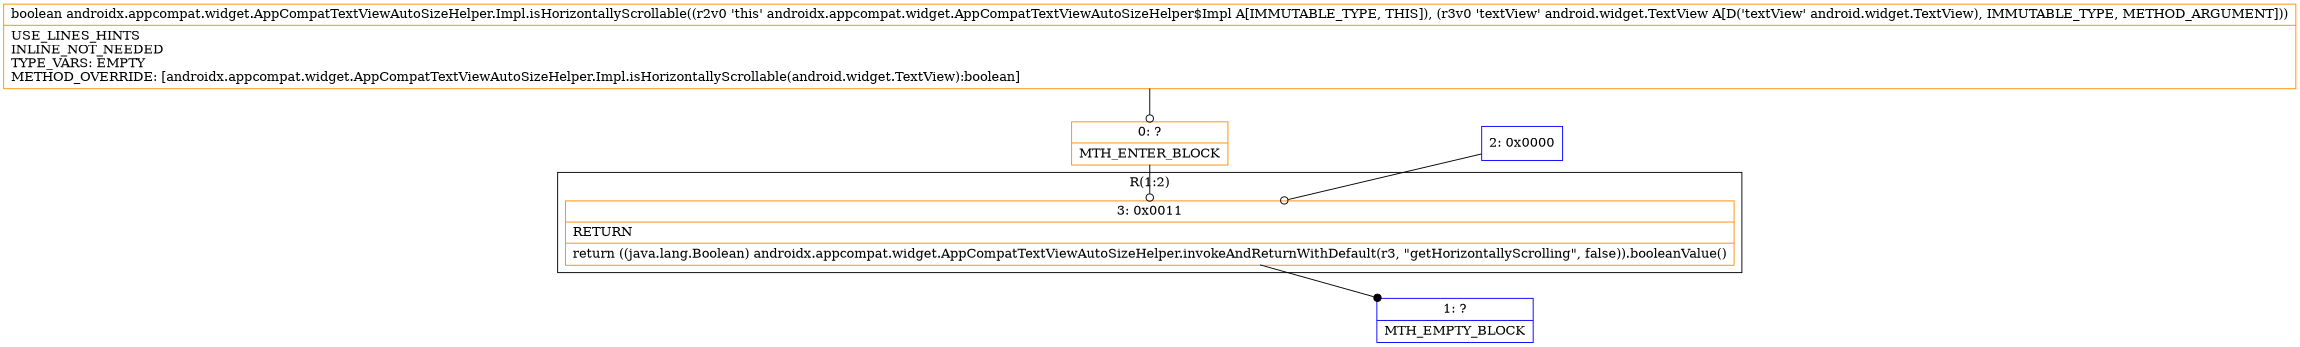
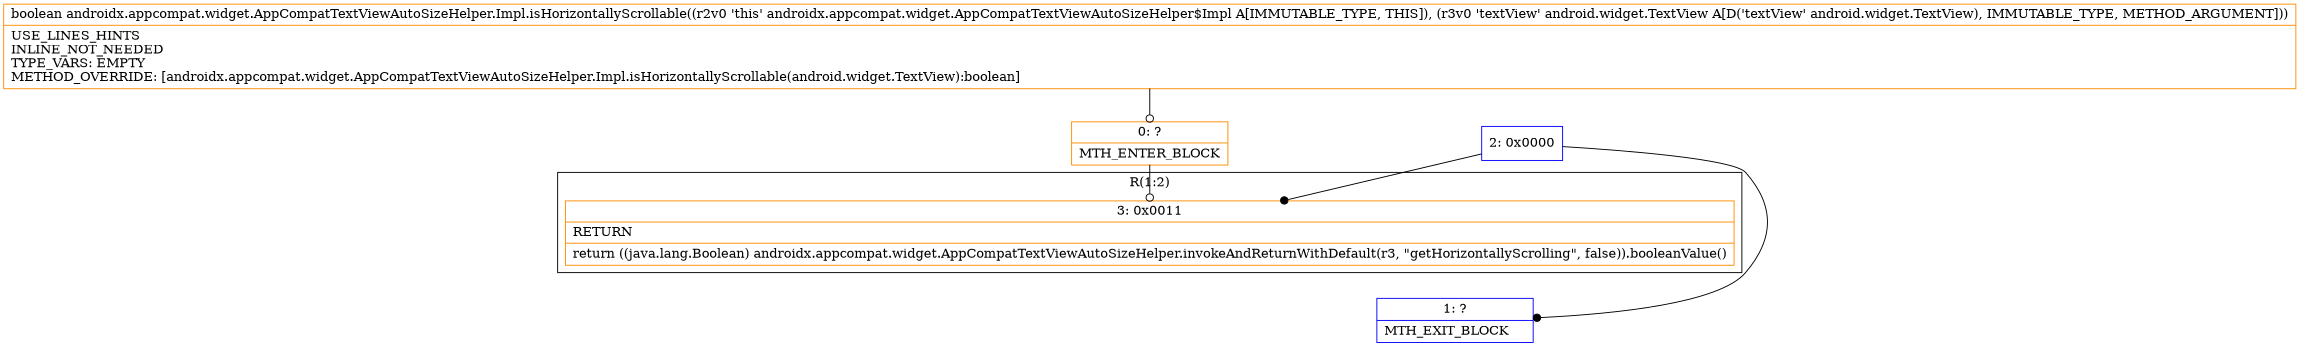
edge "2: 0x0000" -> "3: 0x0011": arrowhead odot -> dot
edge "3: 0x0011" -> "1: ?": now "2: 0x0000" -> "1: ?"
node "1: ?": text "MTH_EMPTY_BLOCK" -> "MTH_EXIT_BLOCK"
